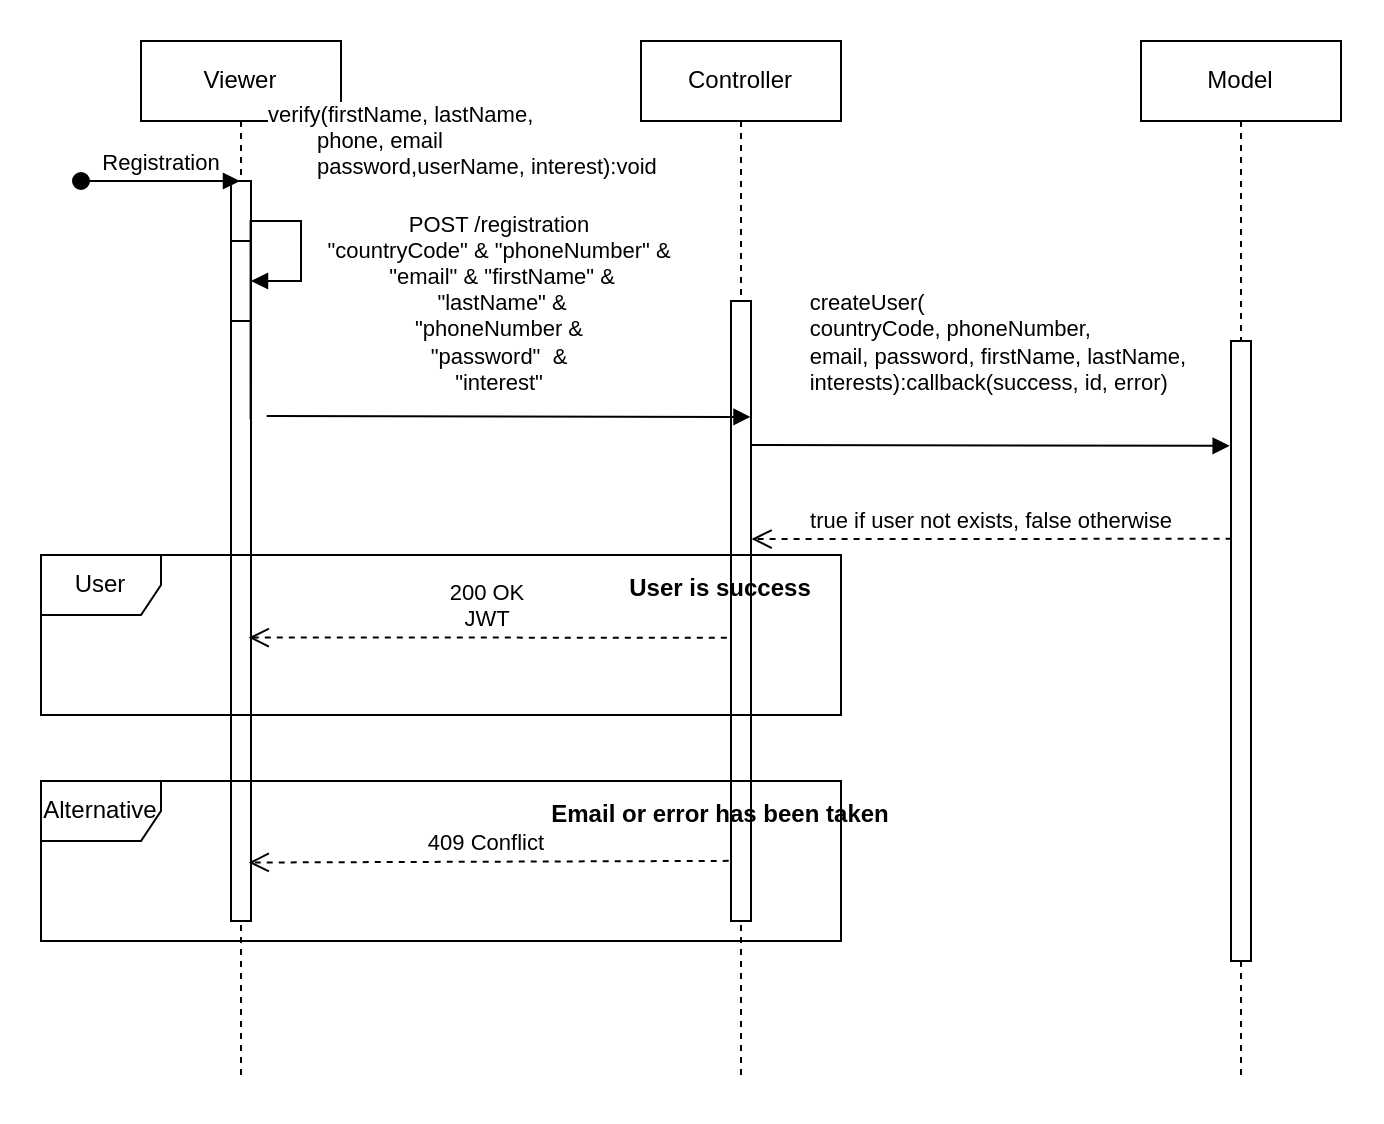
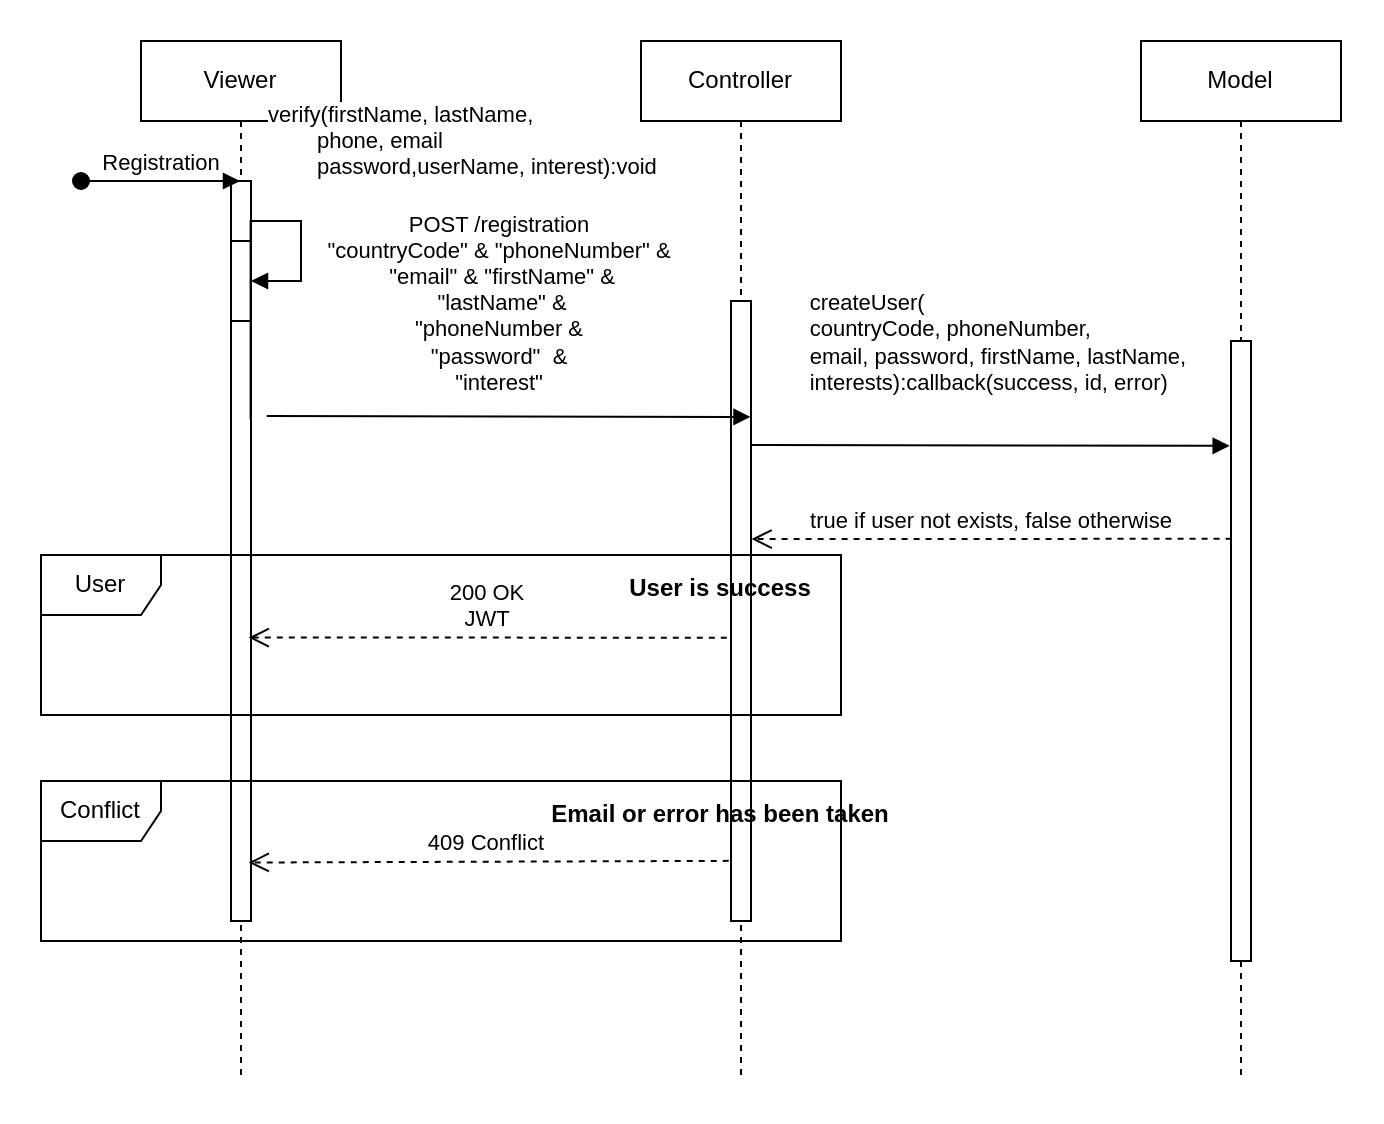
node "Alternative": label "Alternative" -> "Conflict"
